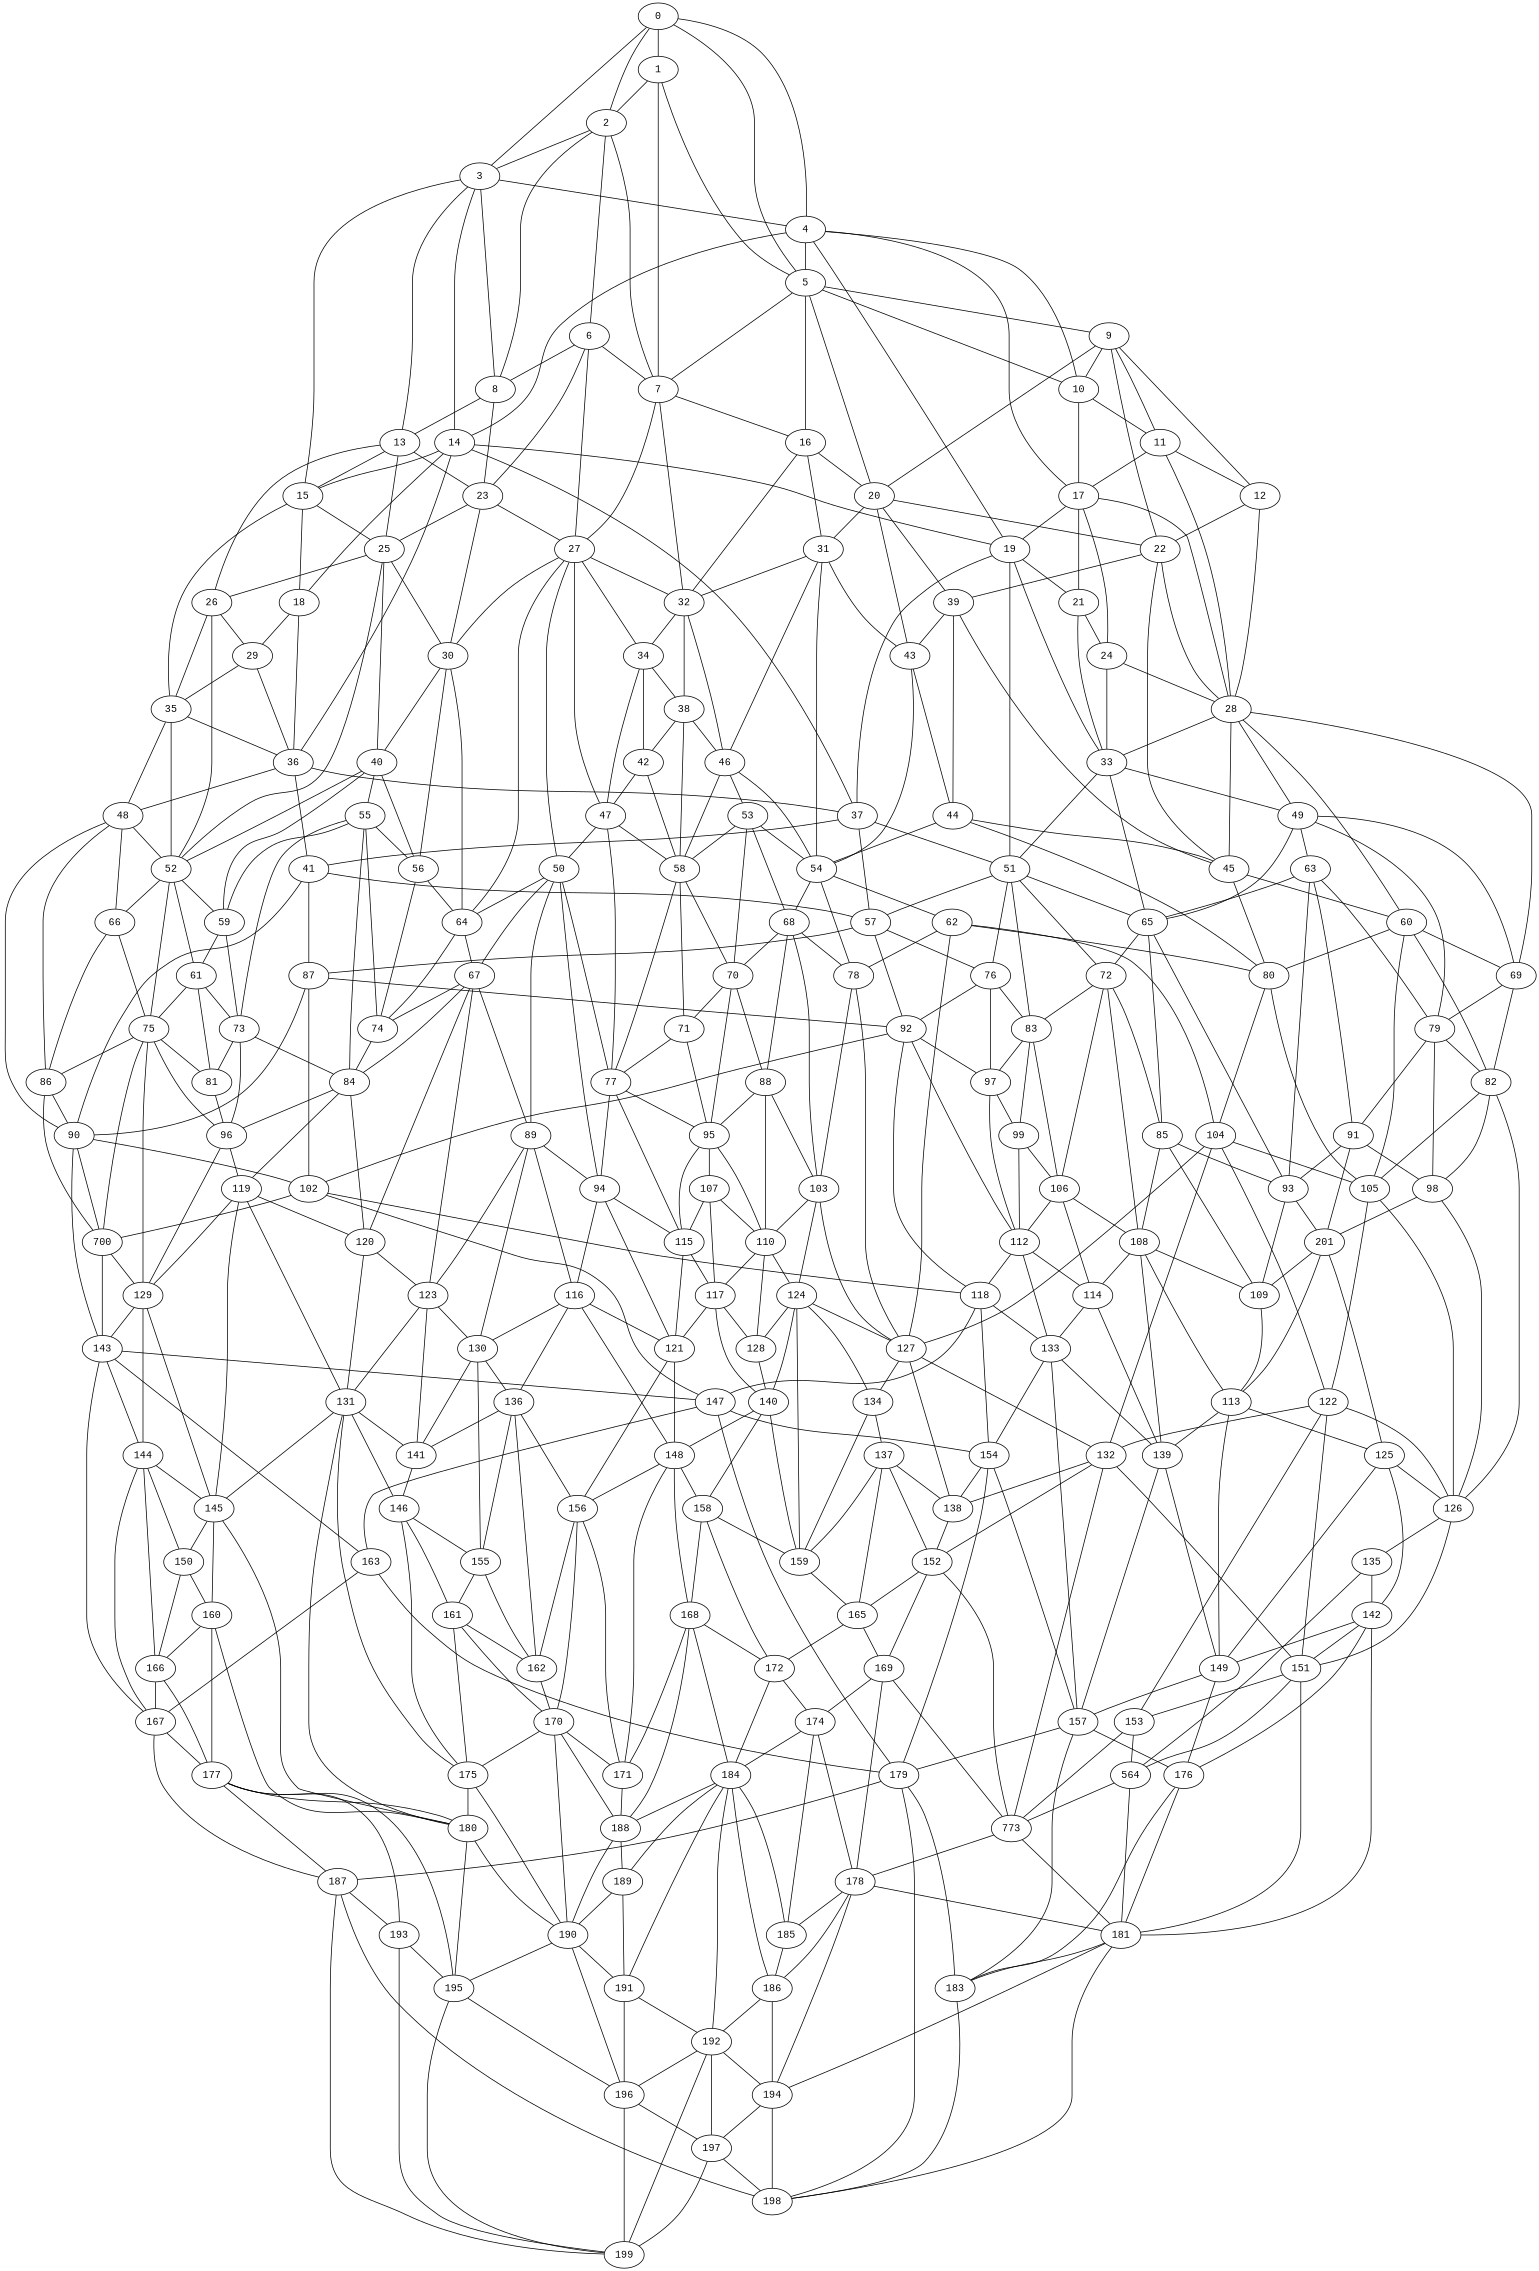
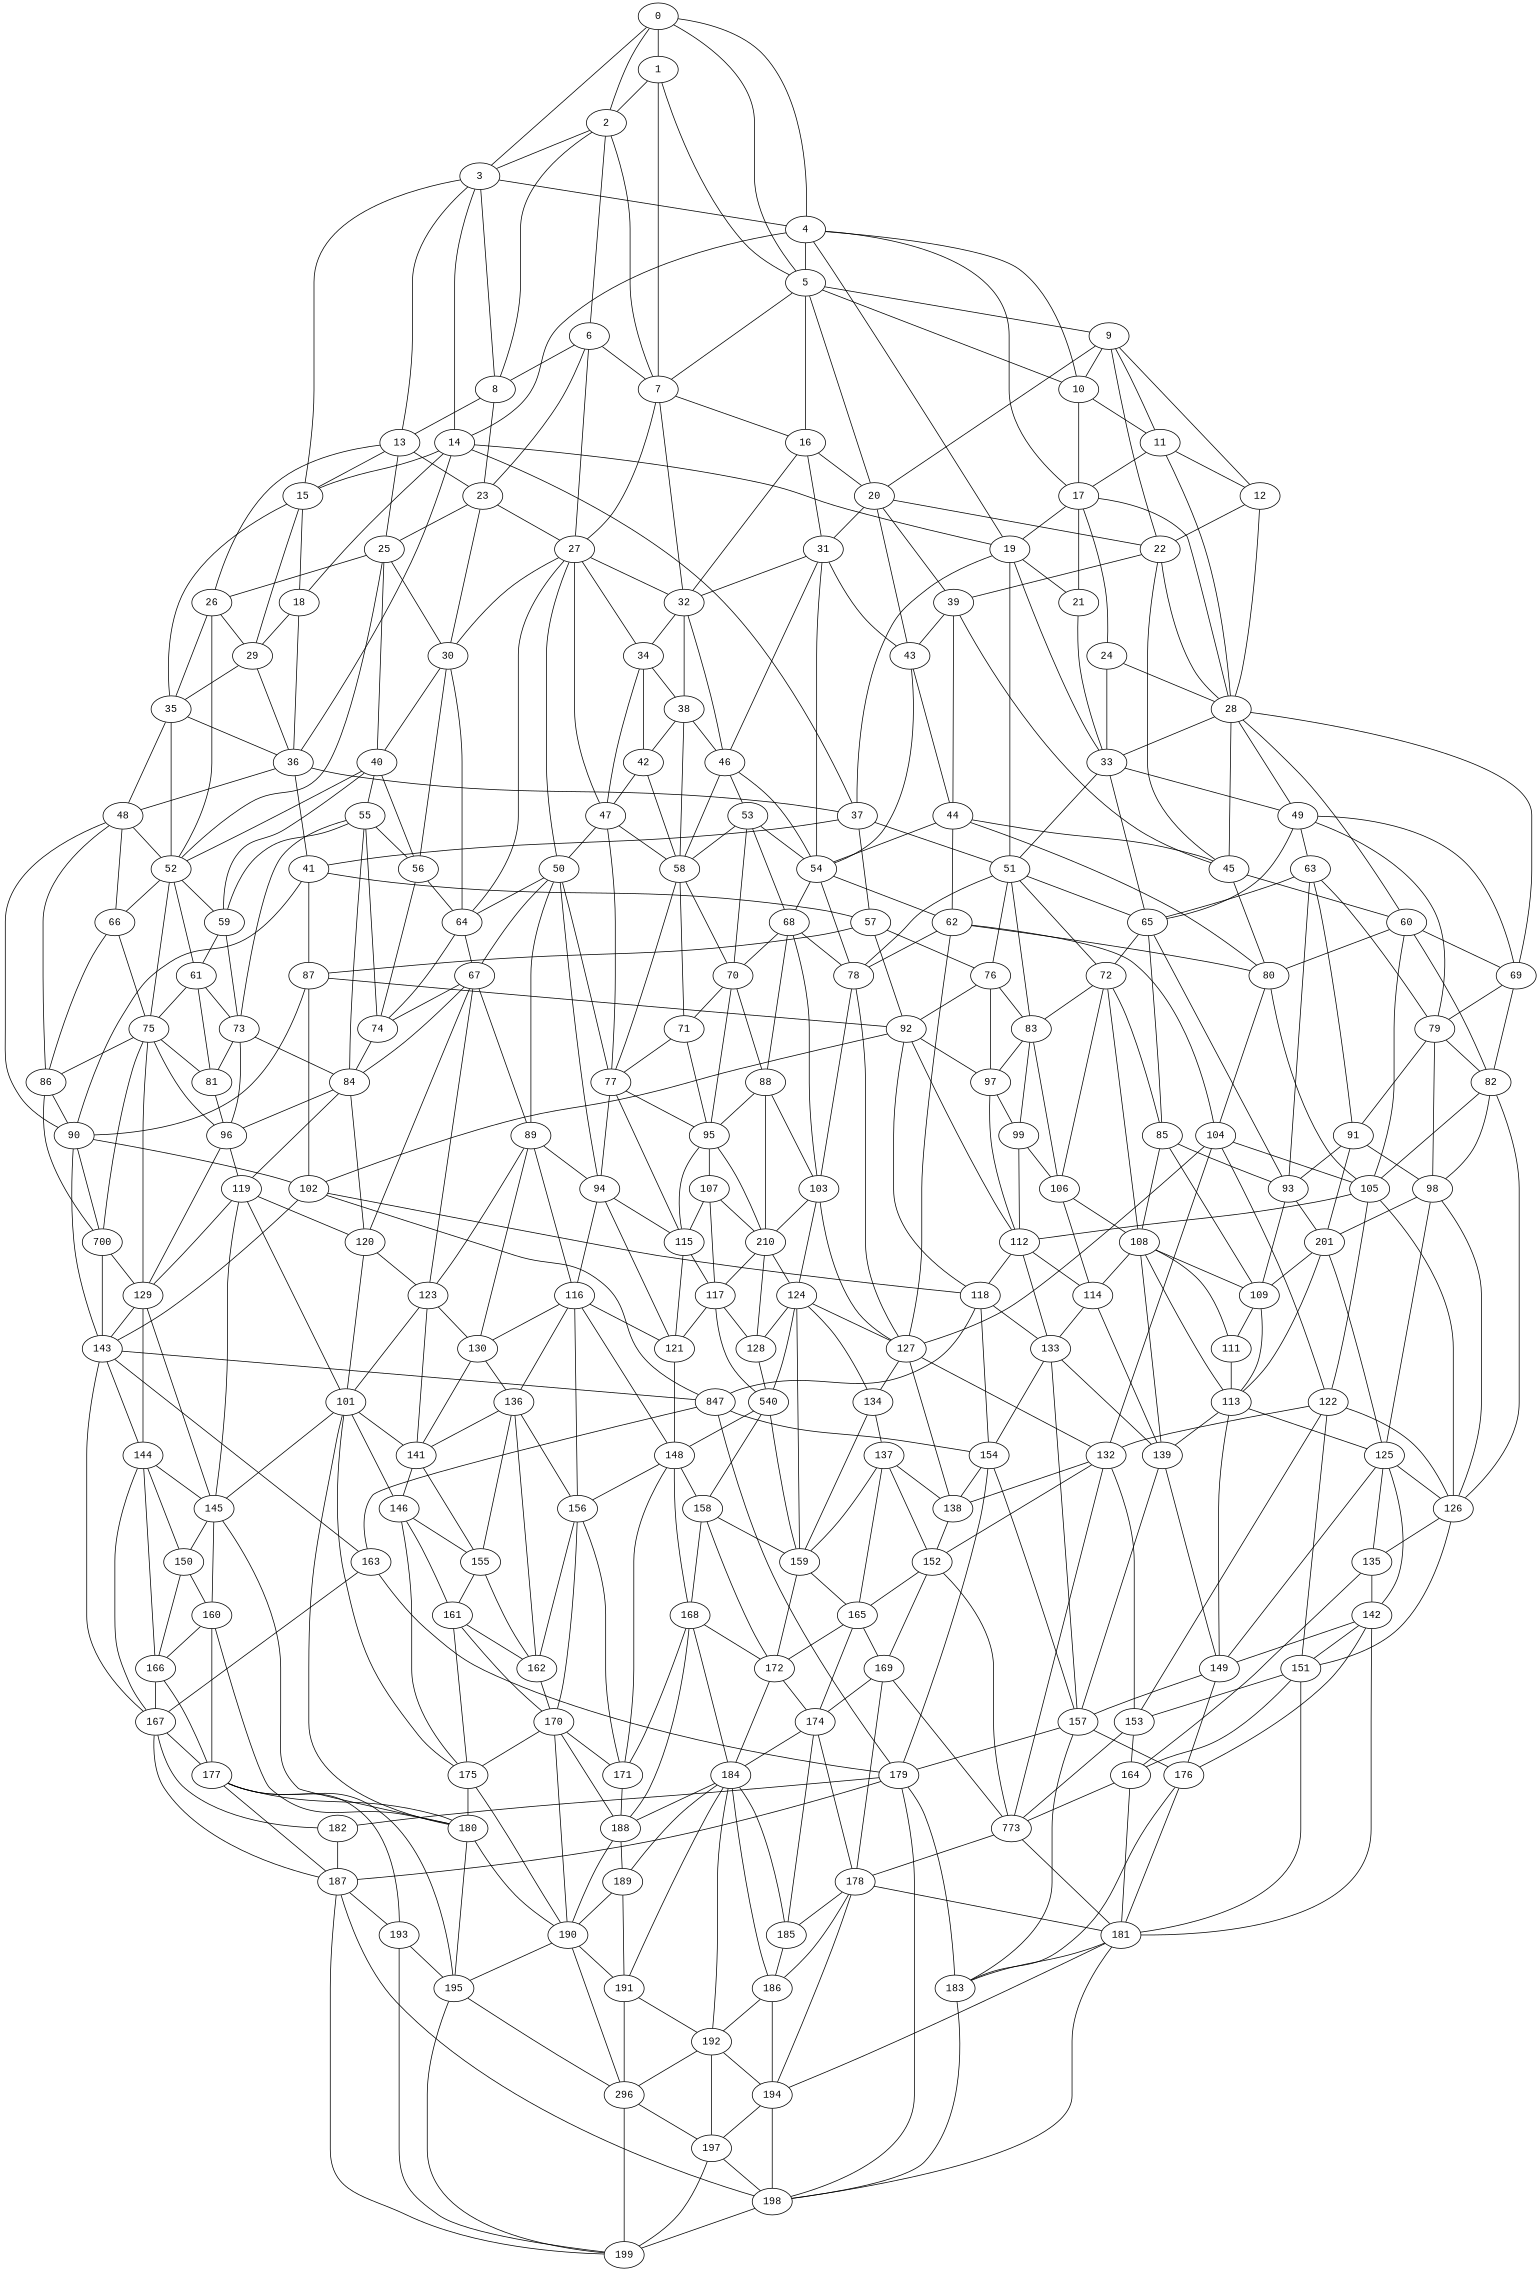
edge "15" -- "25": now "15" -- "29"
edge "21" -- "24": removed
edge "44" -- "62": added
edge "51" -- "57": now "51" -- "78"
edge "106" -- "112": now "105" -- "112"
edge "102" -- "700": now "102" -- "143"
node "110": label "110" -> "210"
edge "98" -- "125": added
node "111": added
node "131": label "131" -> "101"
node "147": label "147" -> "847"
node "140": label "140" -> "540"
edge "121" -- "156": now "116" -- "156"
edge "130" -- "155": now "141" -- "155"
edge "125" -- "135": added
edge "132" -- "151": now "132" -- "153"
edge "159" -- "172": added
edge "165" -- "174": added
node "564": label "564" -> "164"
node "182": added
node "196": label "196" -> "296"
edge "192" -- "199": now "198" -- "199"
